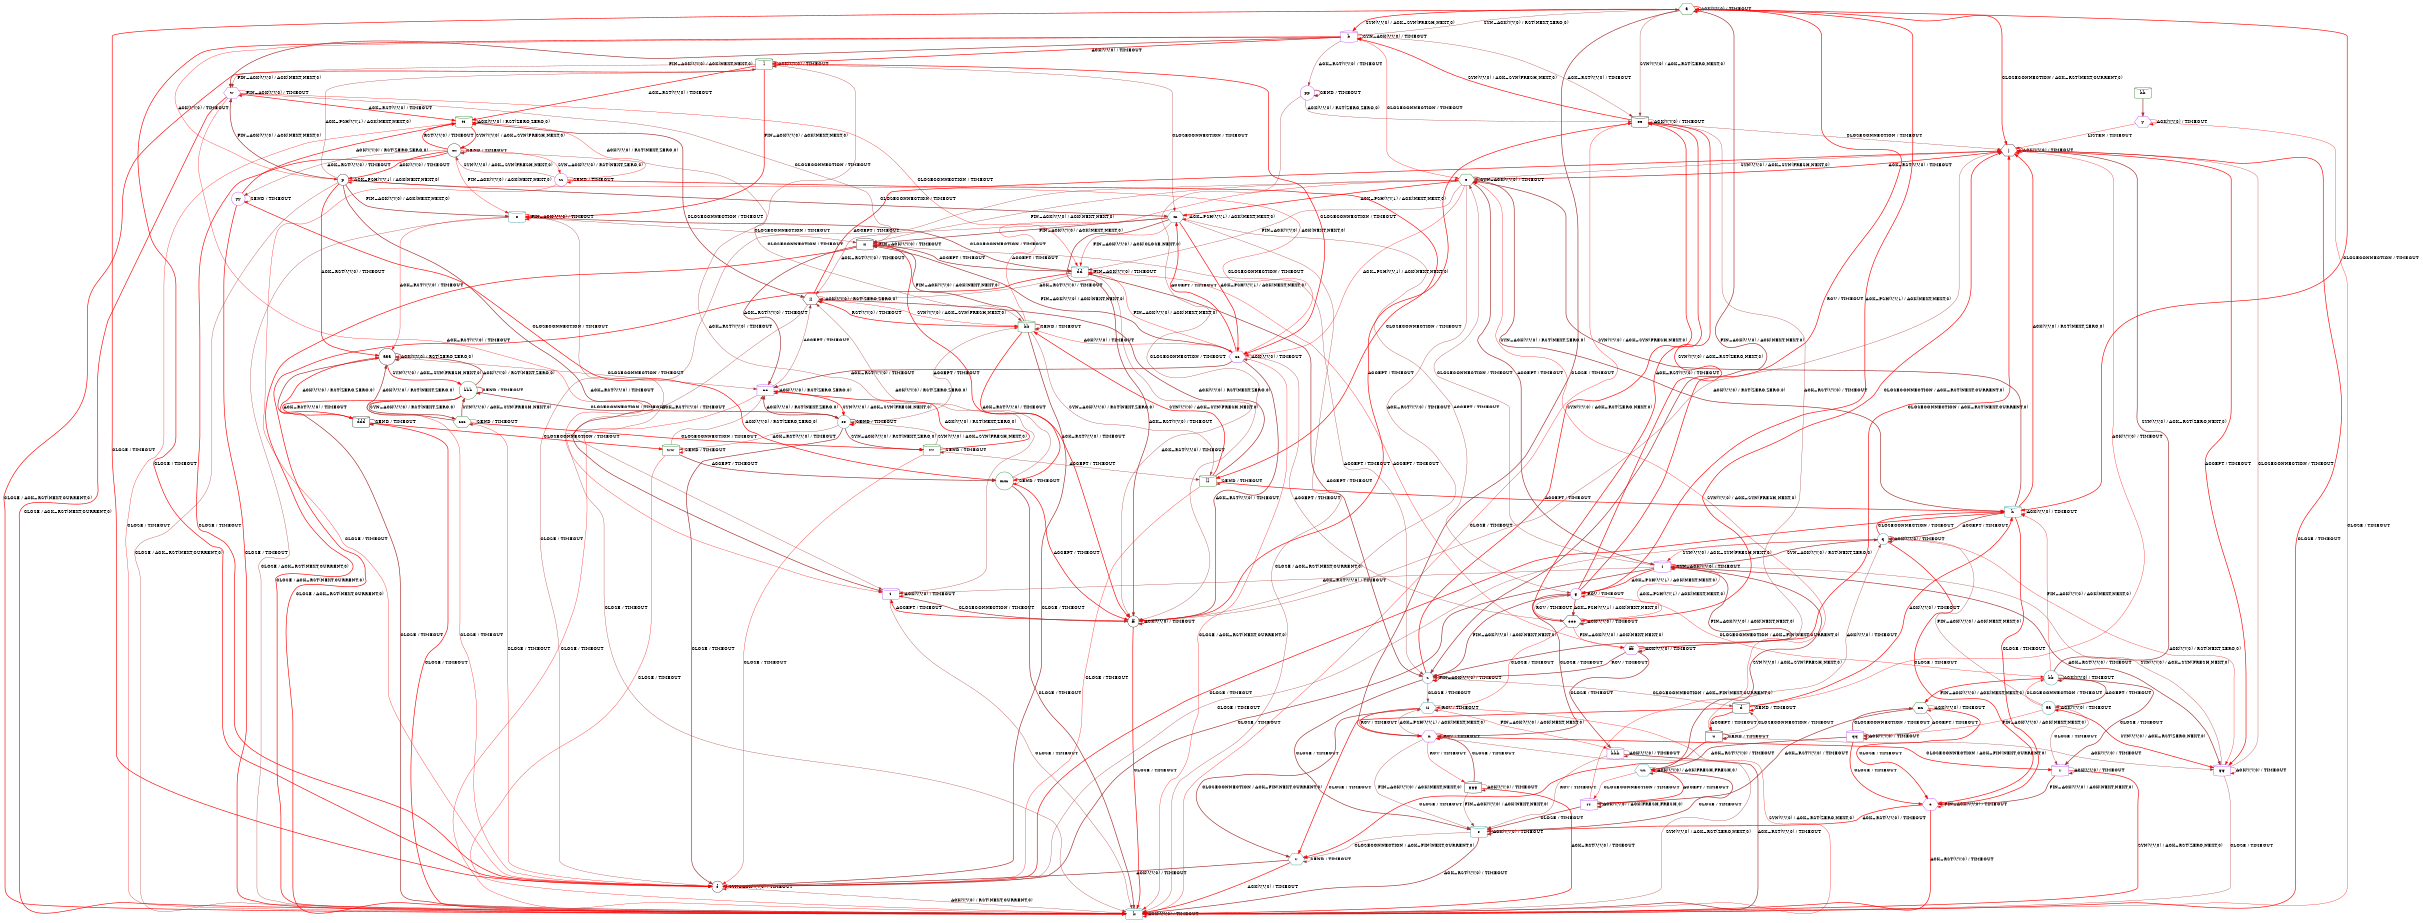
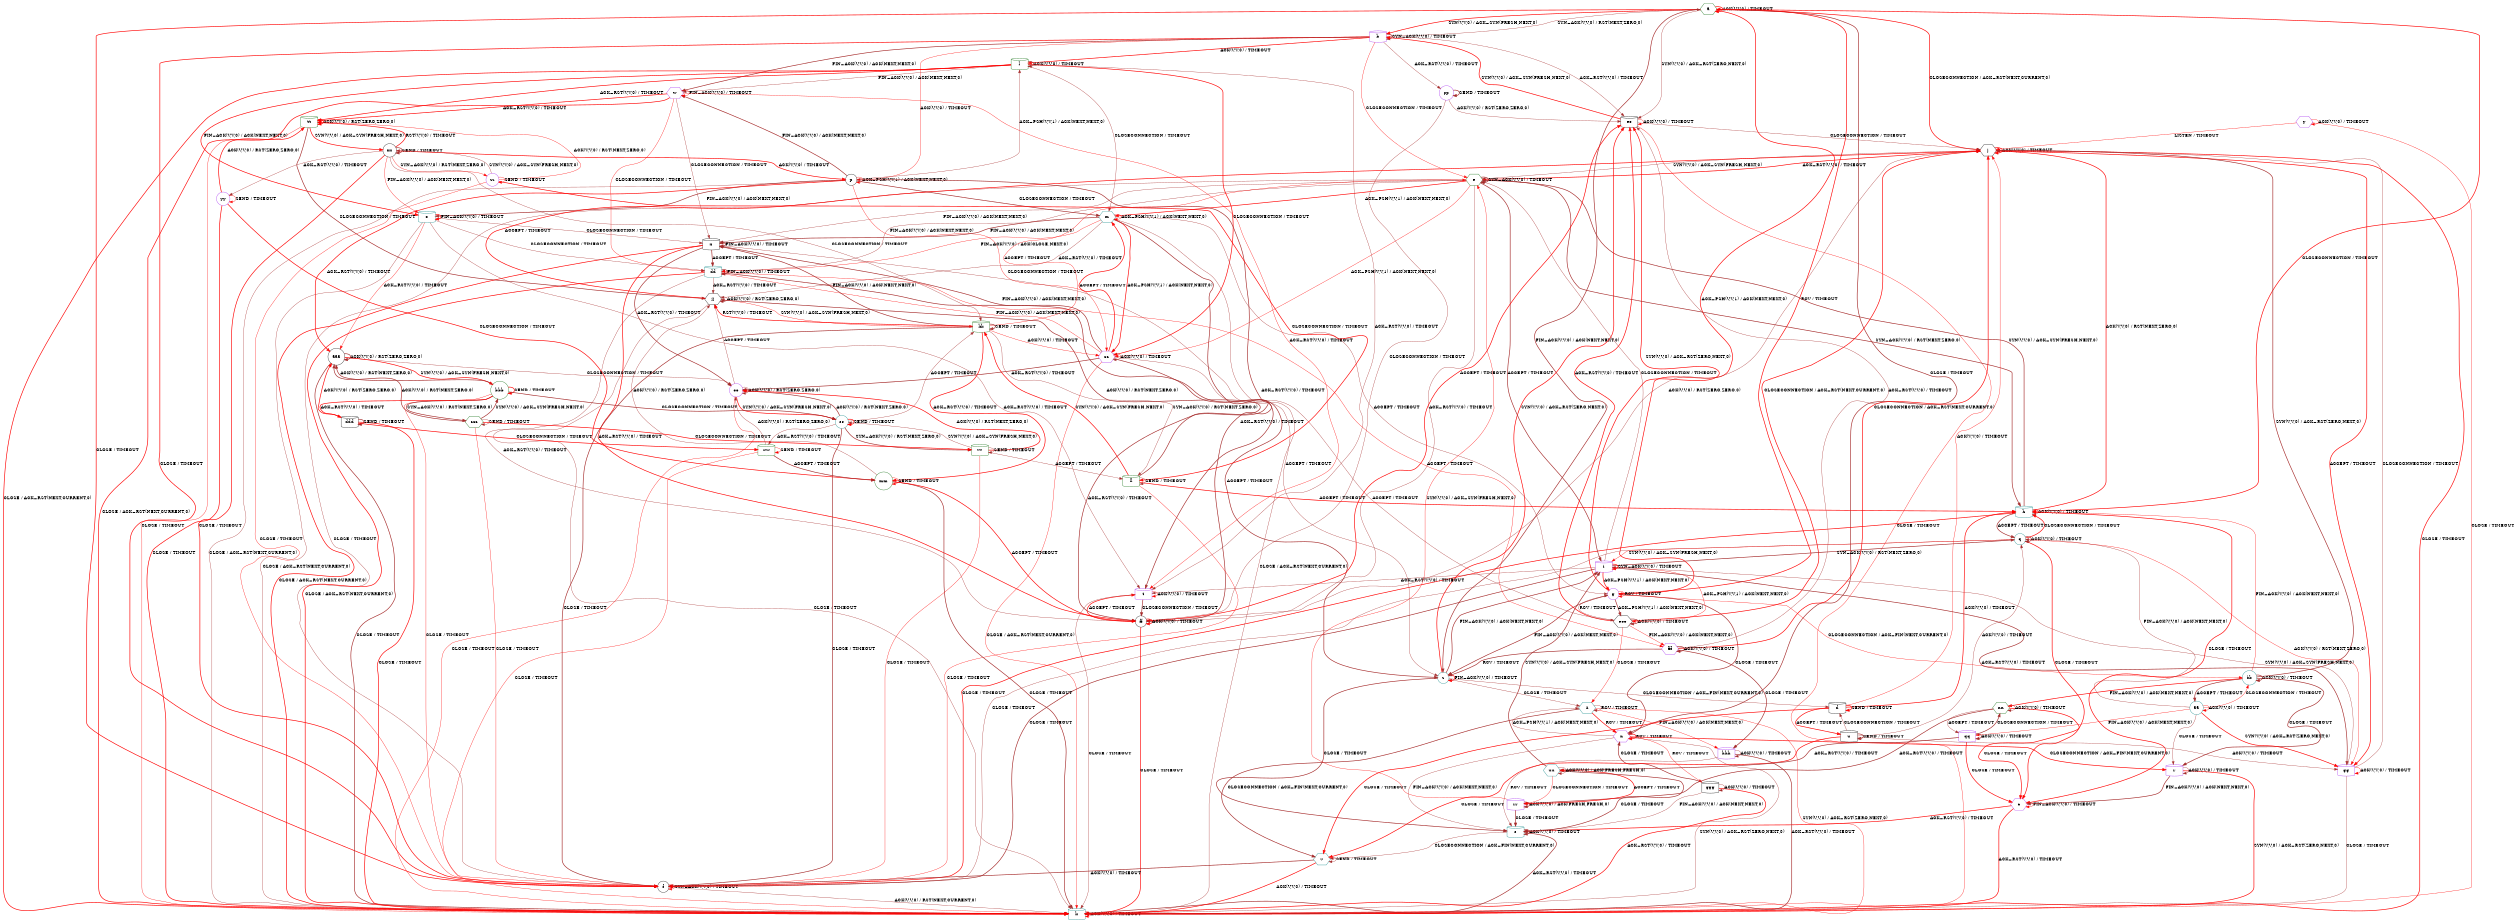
node "hh": removed
edge "o" -> "dd": style bold -> solid
node "oo": shape cylinder -> circle
edge "i" -> "z": reversed
